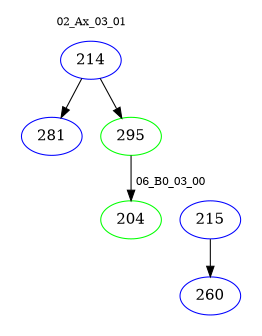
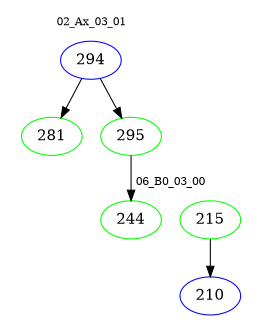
node "214": label "214" -> "294"
node "281": color blue -> green
node "204": label "204" -> "244"
node "215": color blue -> green
node "260": label "260" -> "210"
